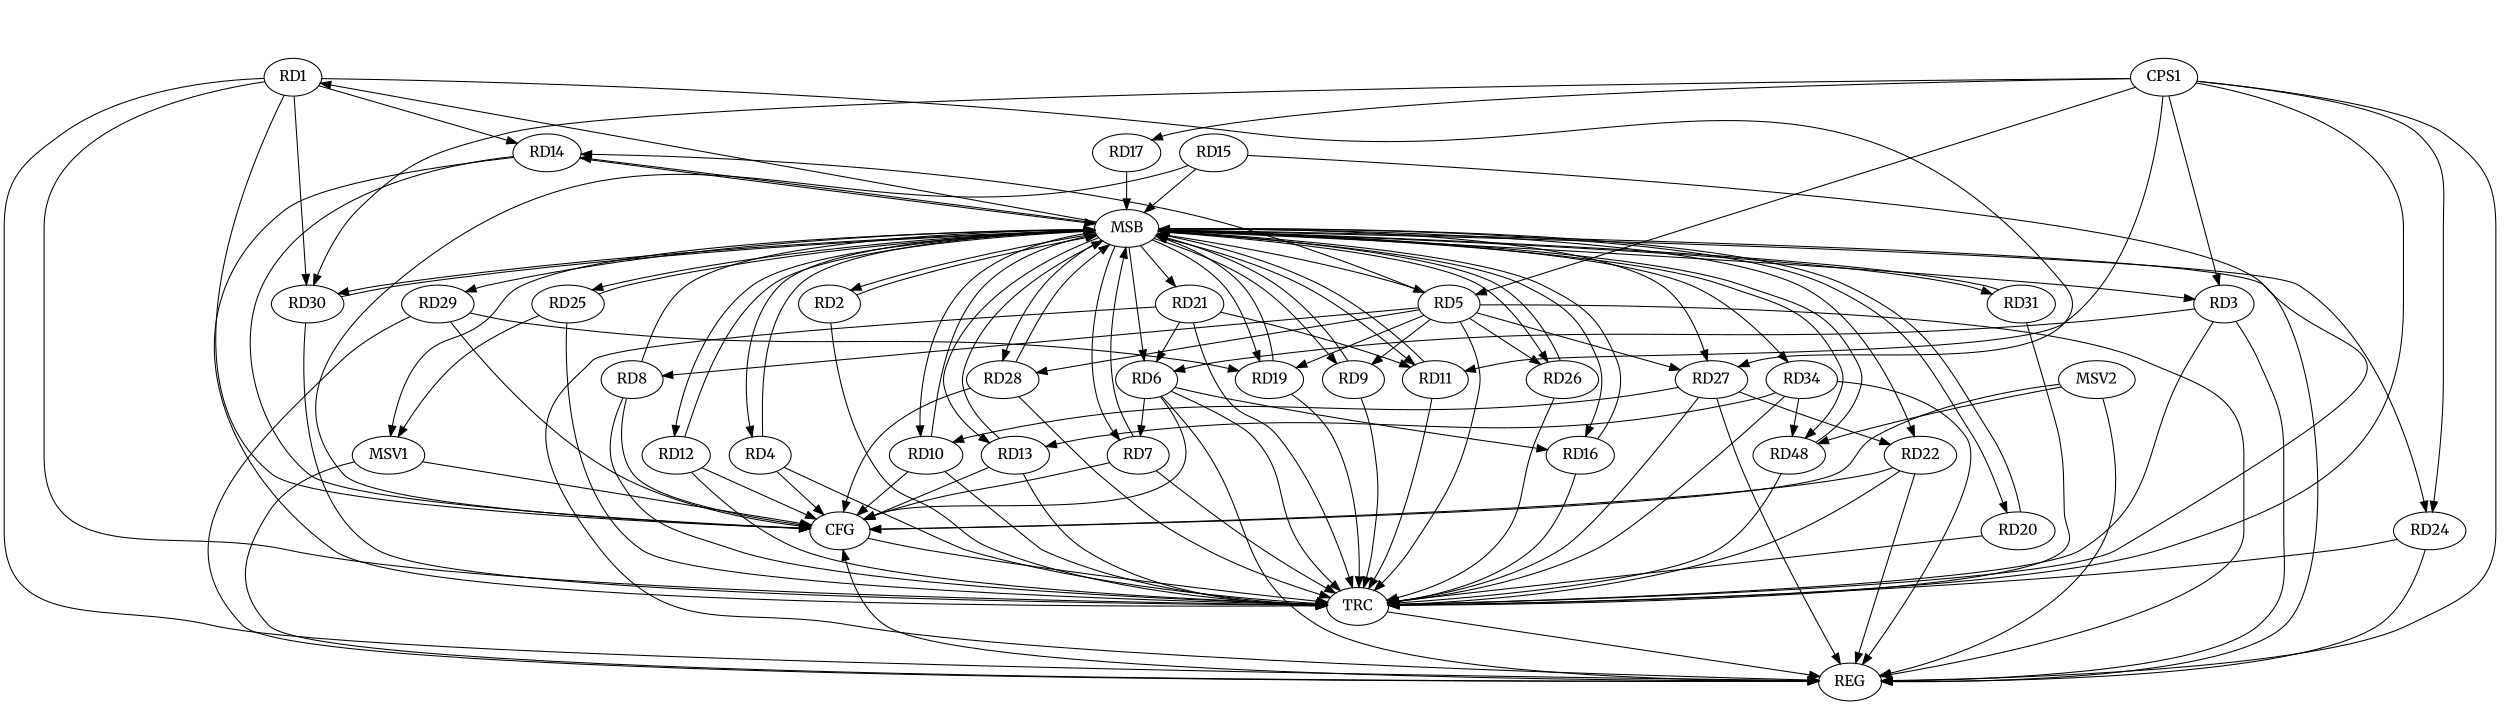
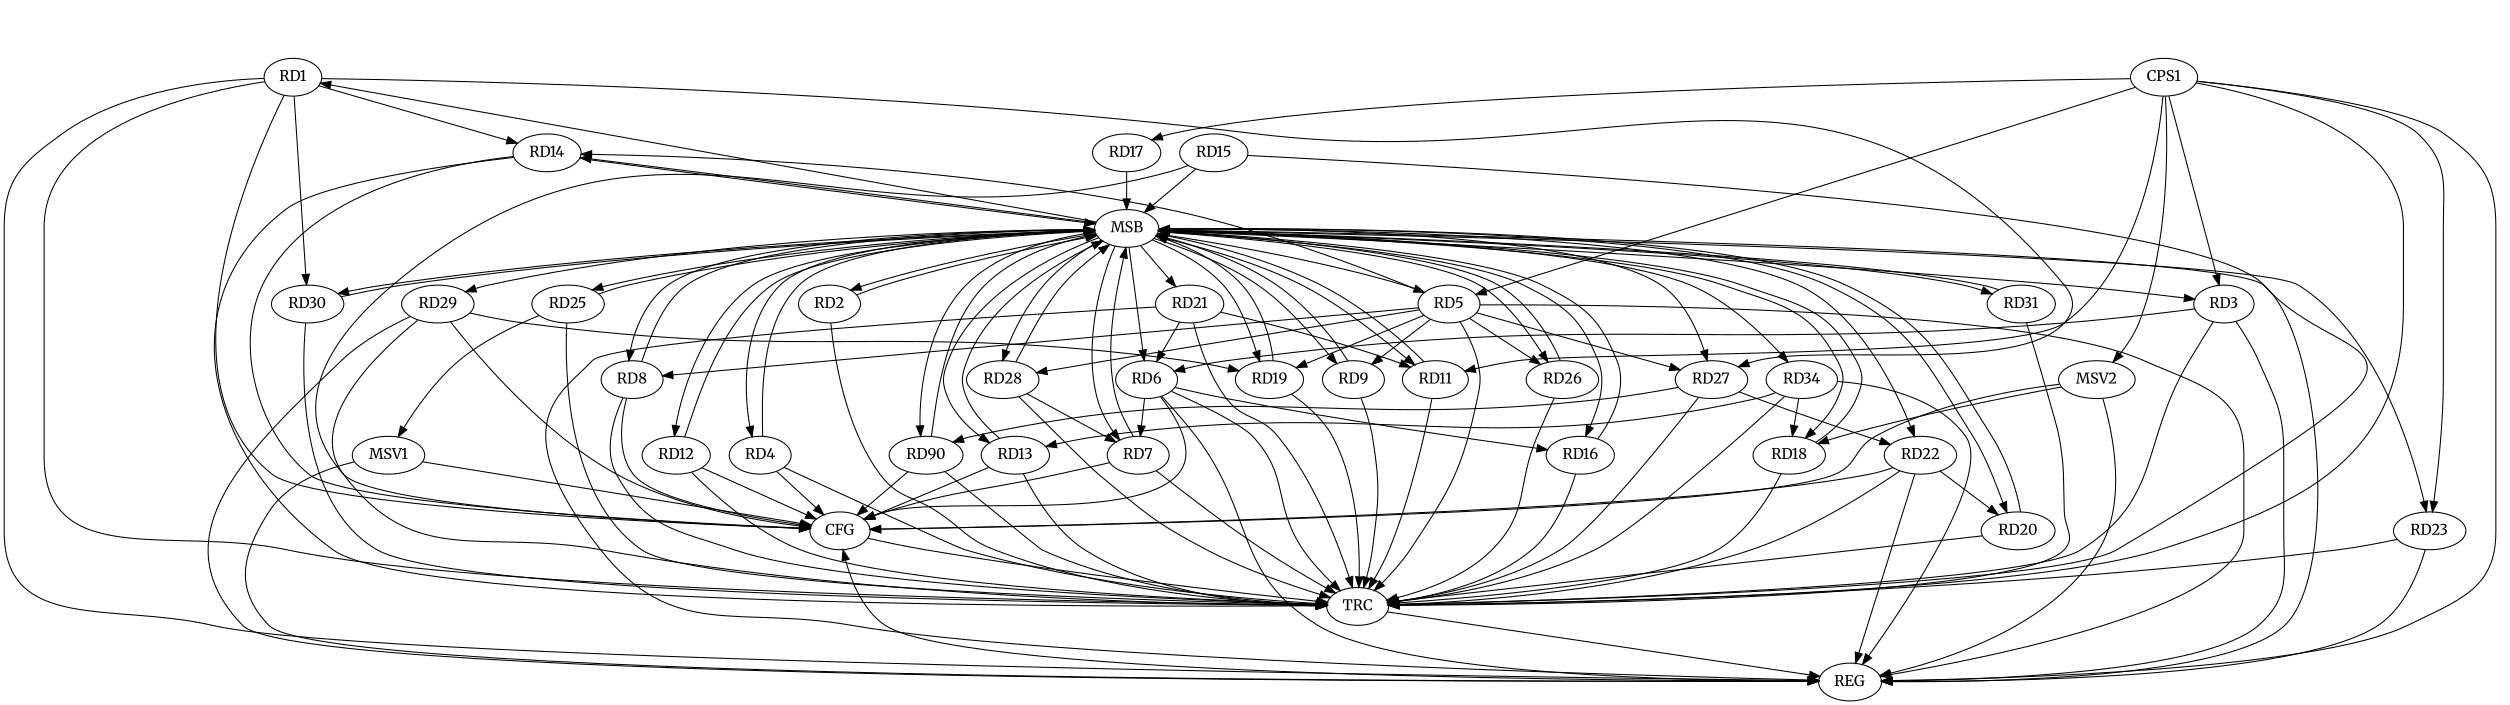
edge "CPS1" -> "RD30": now "CPS1" -> "MSV2"
edge "MSB" -> "MSV1": now "MSB" -> "RD8"
edge "RD28" -> "CFG": now "RD28" -> "RD7"
node "RD10": label "RD10" -> "RD90"
node "RD48": label "RD48" -> "RD18"
edge "RD22" -> "RD20": added
edge "RD27" -> "REG": removed
node "RD24": label "RD24" -> "RD23"
edge "RD29" -> "TRC": added
